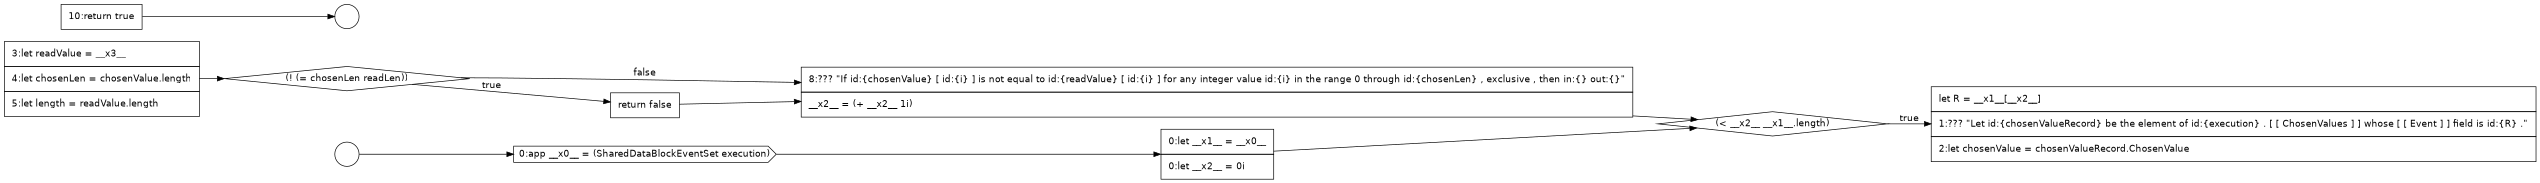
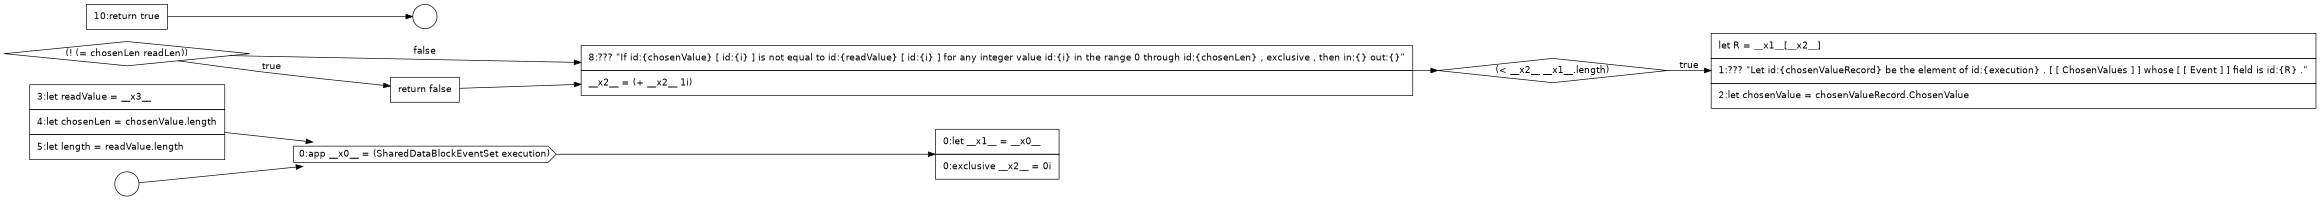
edge "3:let readValue = __x3__" -> "(! (= chosenLen readLen))": now "3:let readValue = __x3__" -> "0:app __x0__ = (SharedDataBlockEventSet execution)"
edge "0:let __x1__ = __x0__" -> "(< __x2__ __x1__.length)": removed
node "0:let __x1__ = __x0__": text "0:let __x2__ = 0i" -> "0:exclusive __x2__ = 0i"
